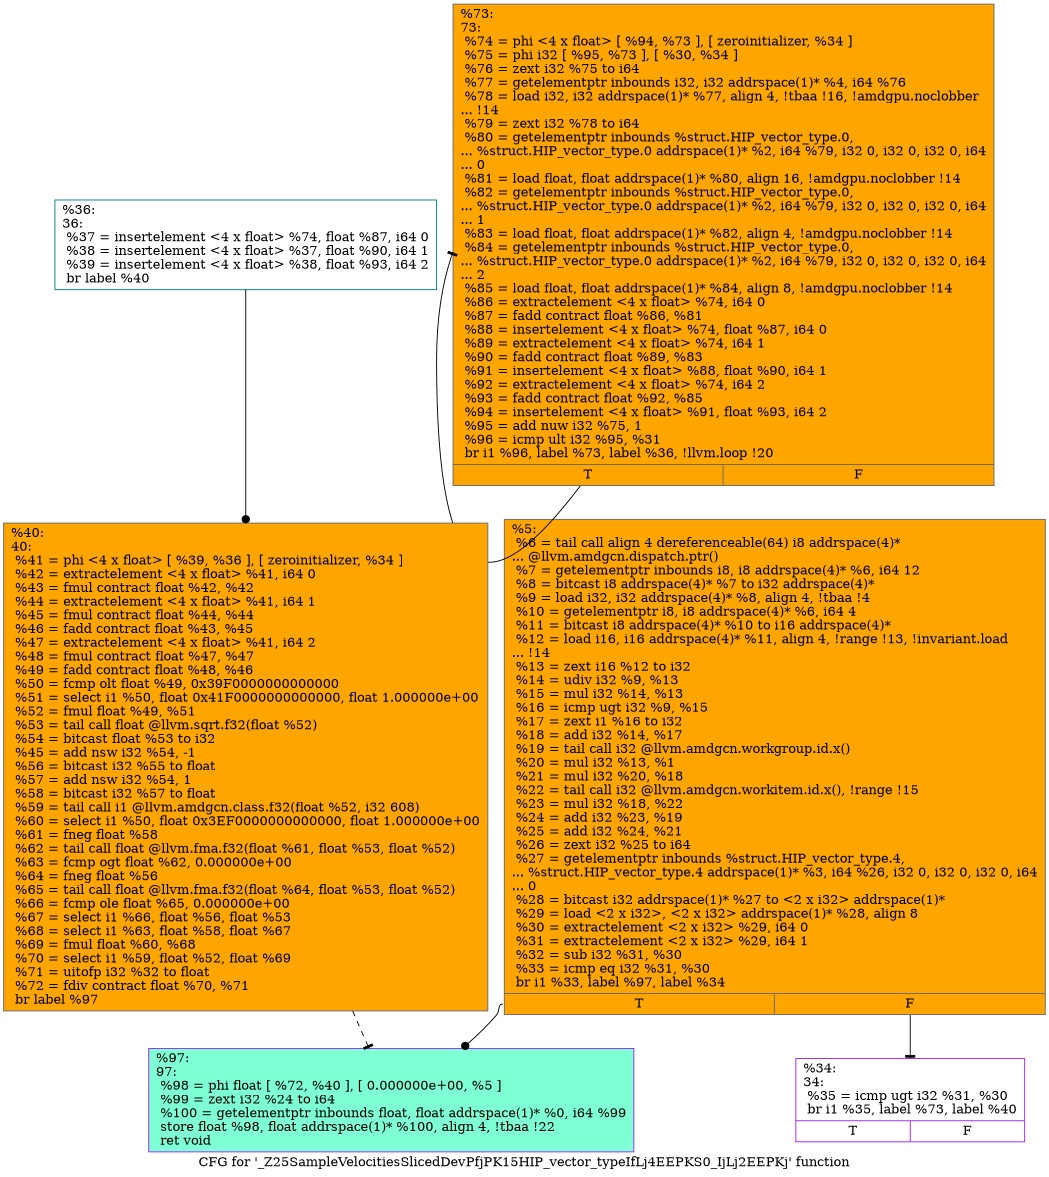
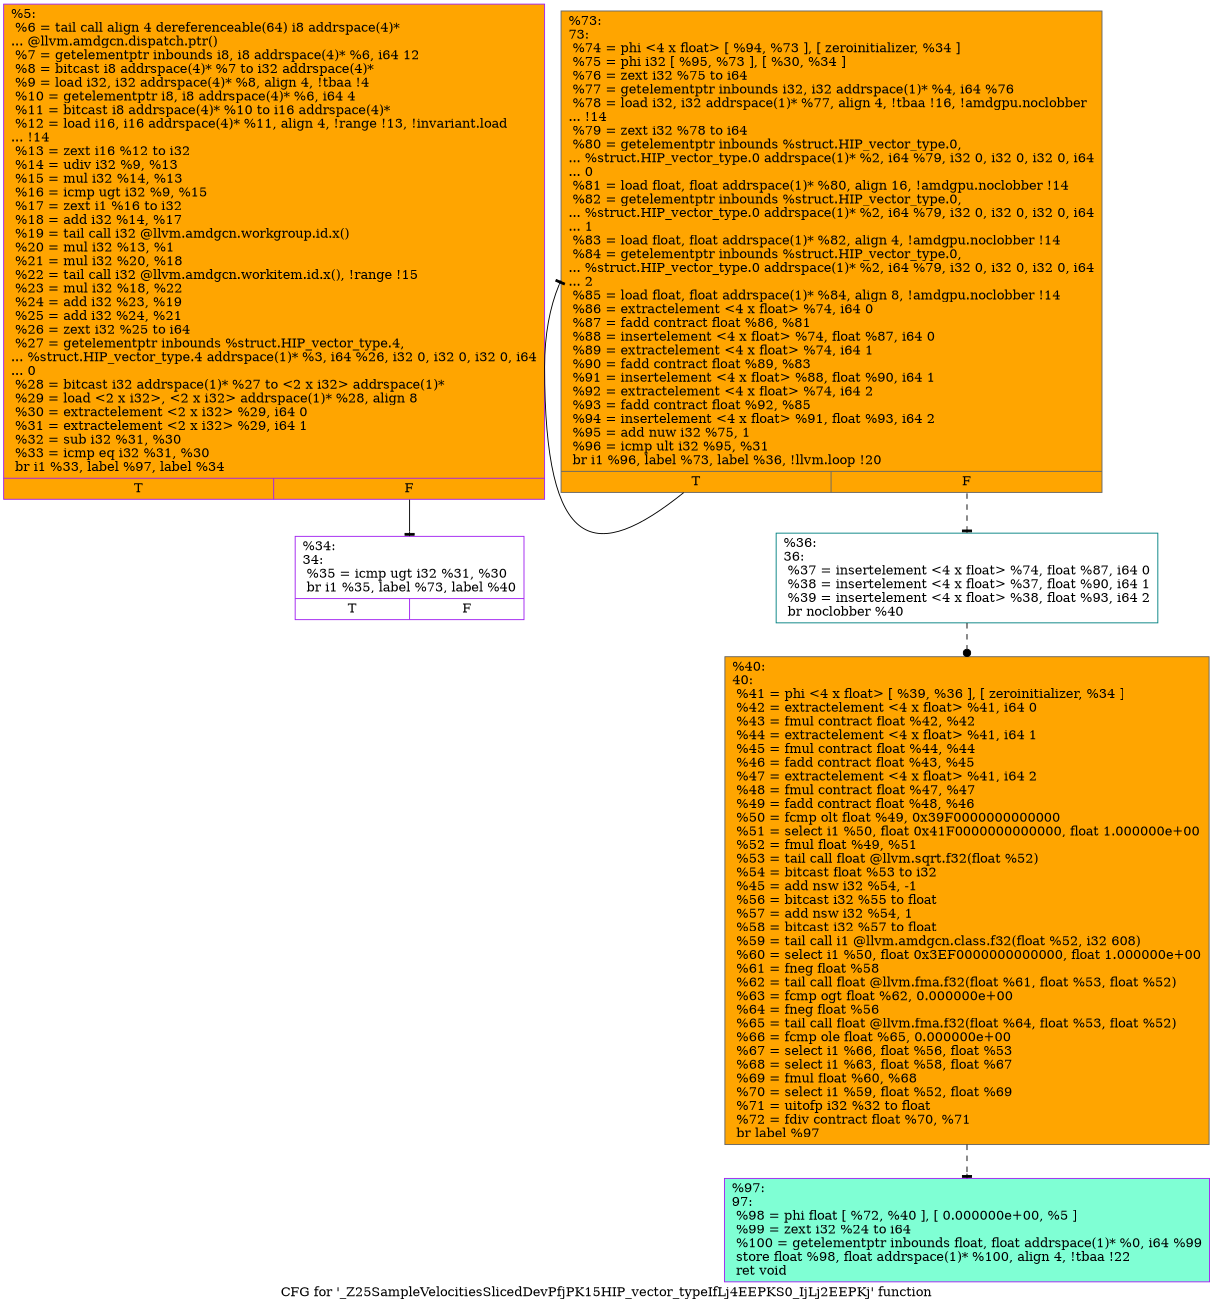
node "%36:": text "br label %40" -> "br noclobber %40"
edge "%36:" -> "%40:": style solid -> dashed
edge "%73:" -> "%36:": added
node "%5:": color gray40 -> purple
edge "%5:" -> "%97:": removed
